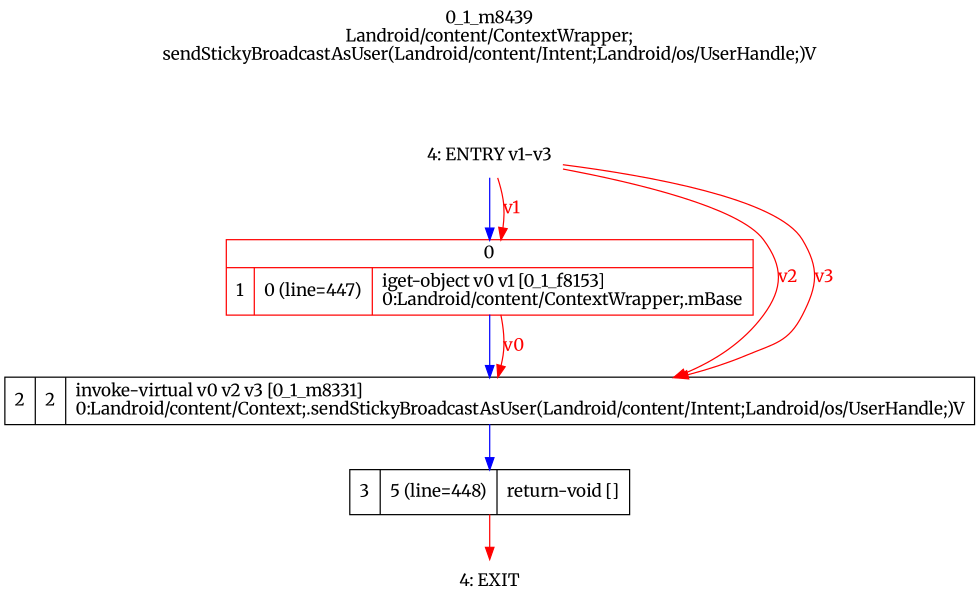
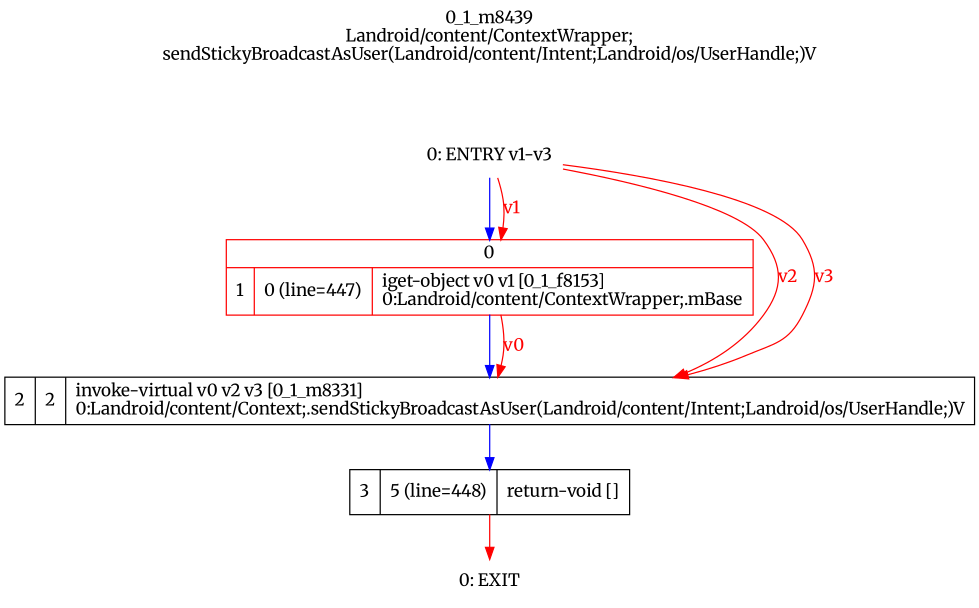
node "4: ENTRY v1-v3": label "4: ENTRY v1-v3" -> "0: ENTRY v1-v3"
node "4: EXIT": label "4: EXIT" -> "0: EXIT"
